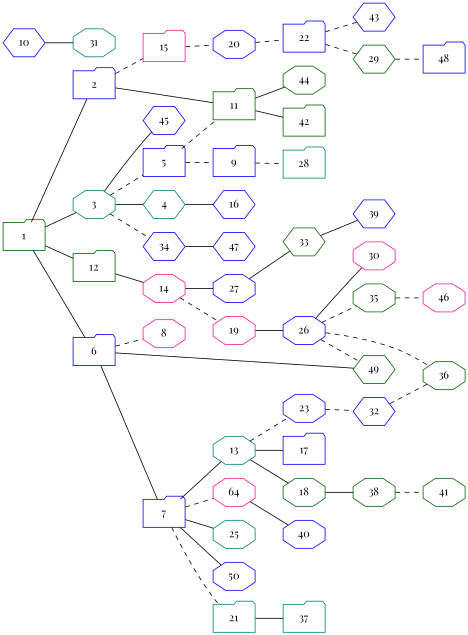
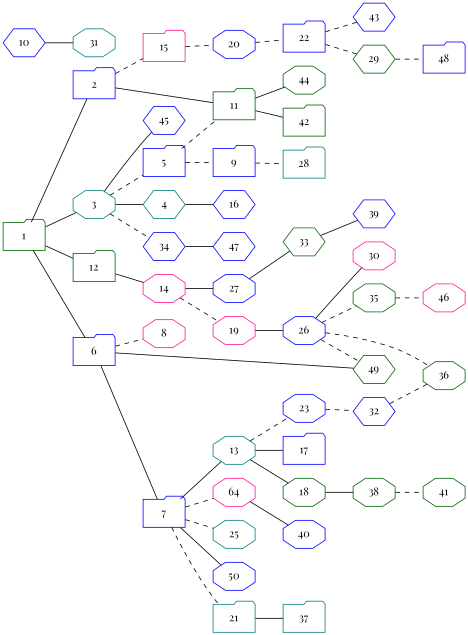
edge "7" -- "25": style solid -> dashed
